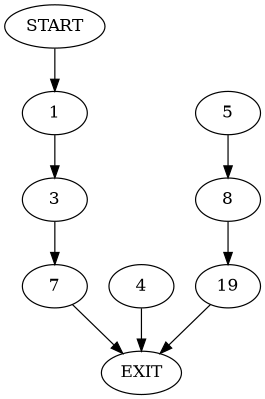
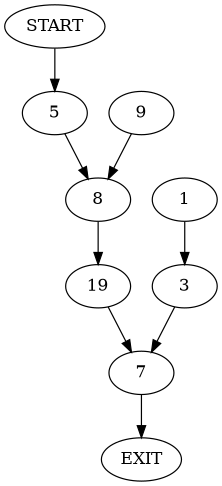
edge "START" -> "1": now "START" -> "5"
node "9": added
node "4": removed
edge "19" -> "EXIT": now "19" -> "7"
